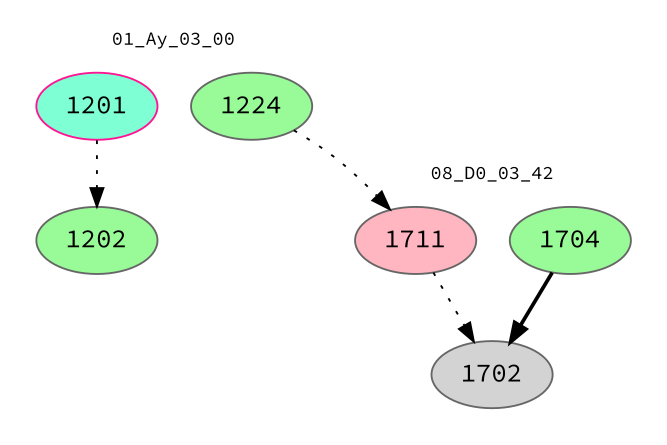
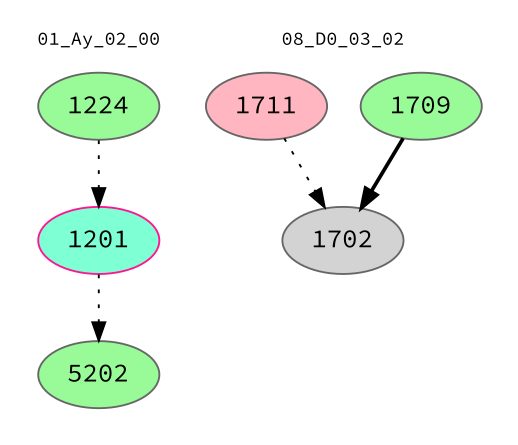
cluster "01_Ay_03_00": label "01_Ay_03_00" -> "01_Ay_02_00"
edge "1224" -> "1711": now "1224" -> "1201"
cluster "08_D0_03_42": label "08_D0_03_42" -> "08_D0_03_02"
node "1202": label "1202" -> "5202"
node "1704": label "1704" -> "1709"
